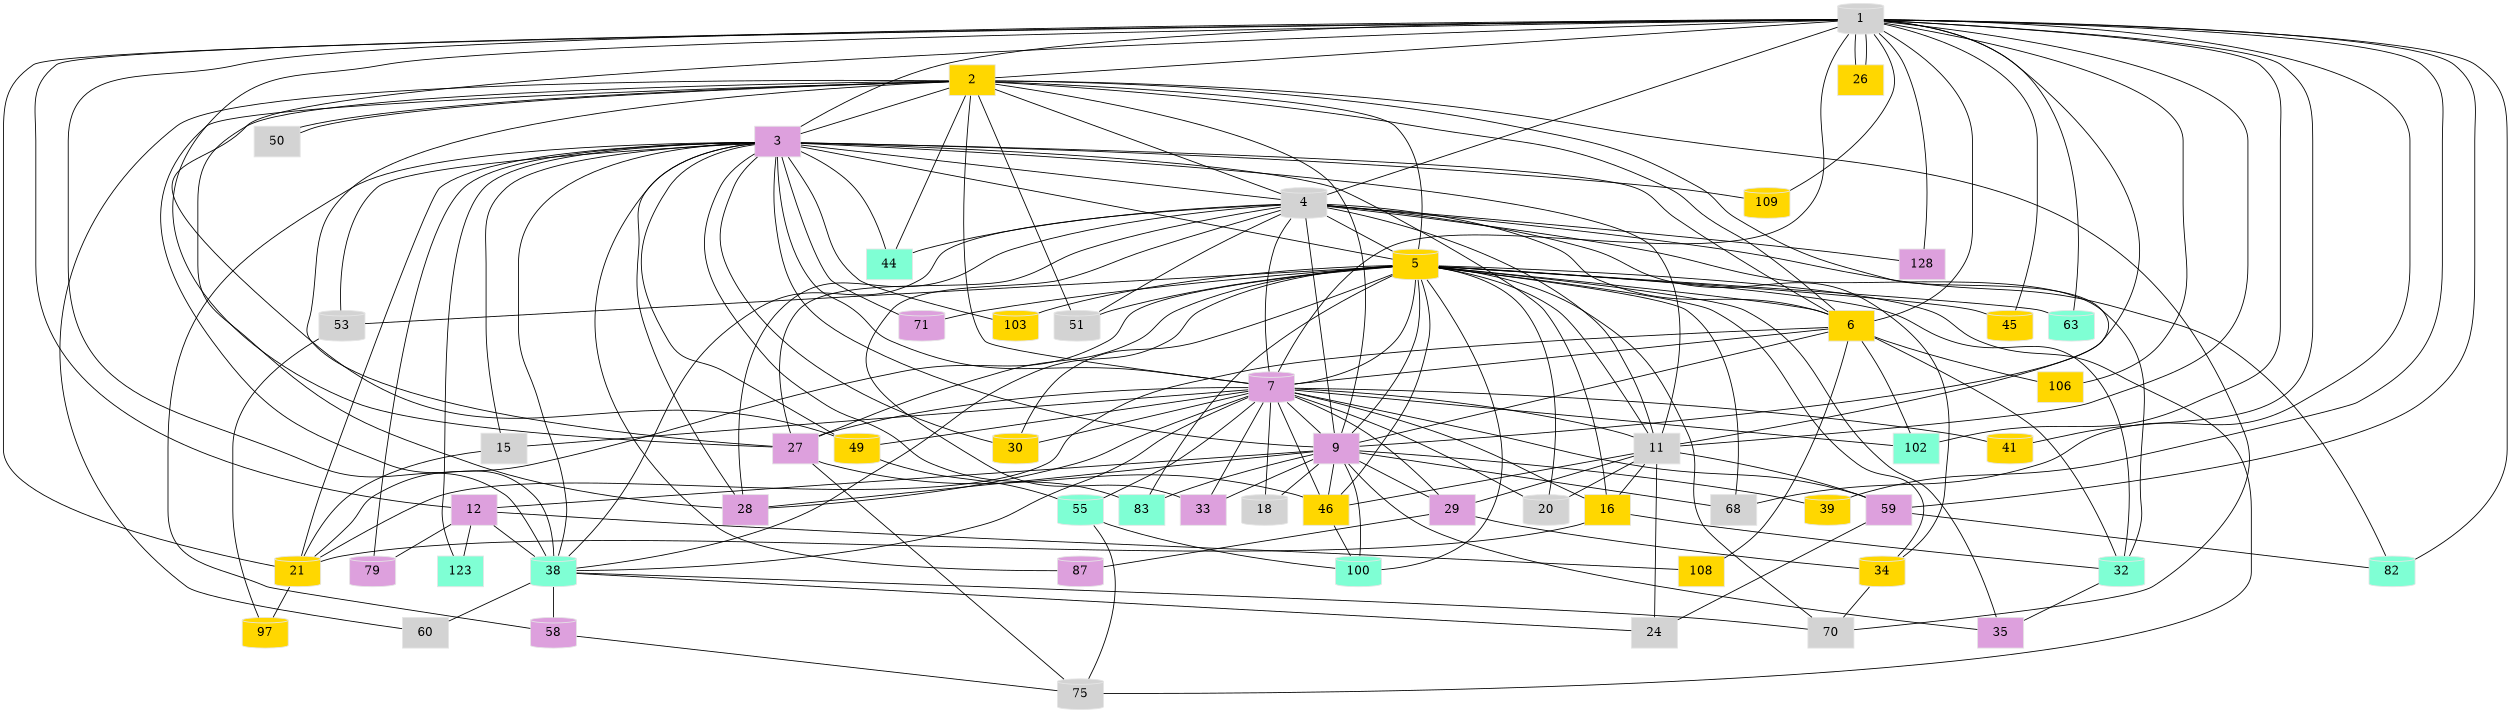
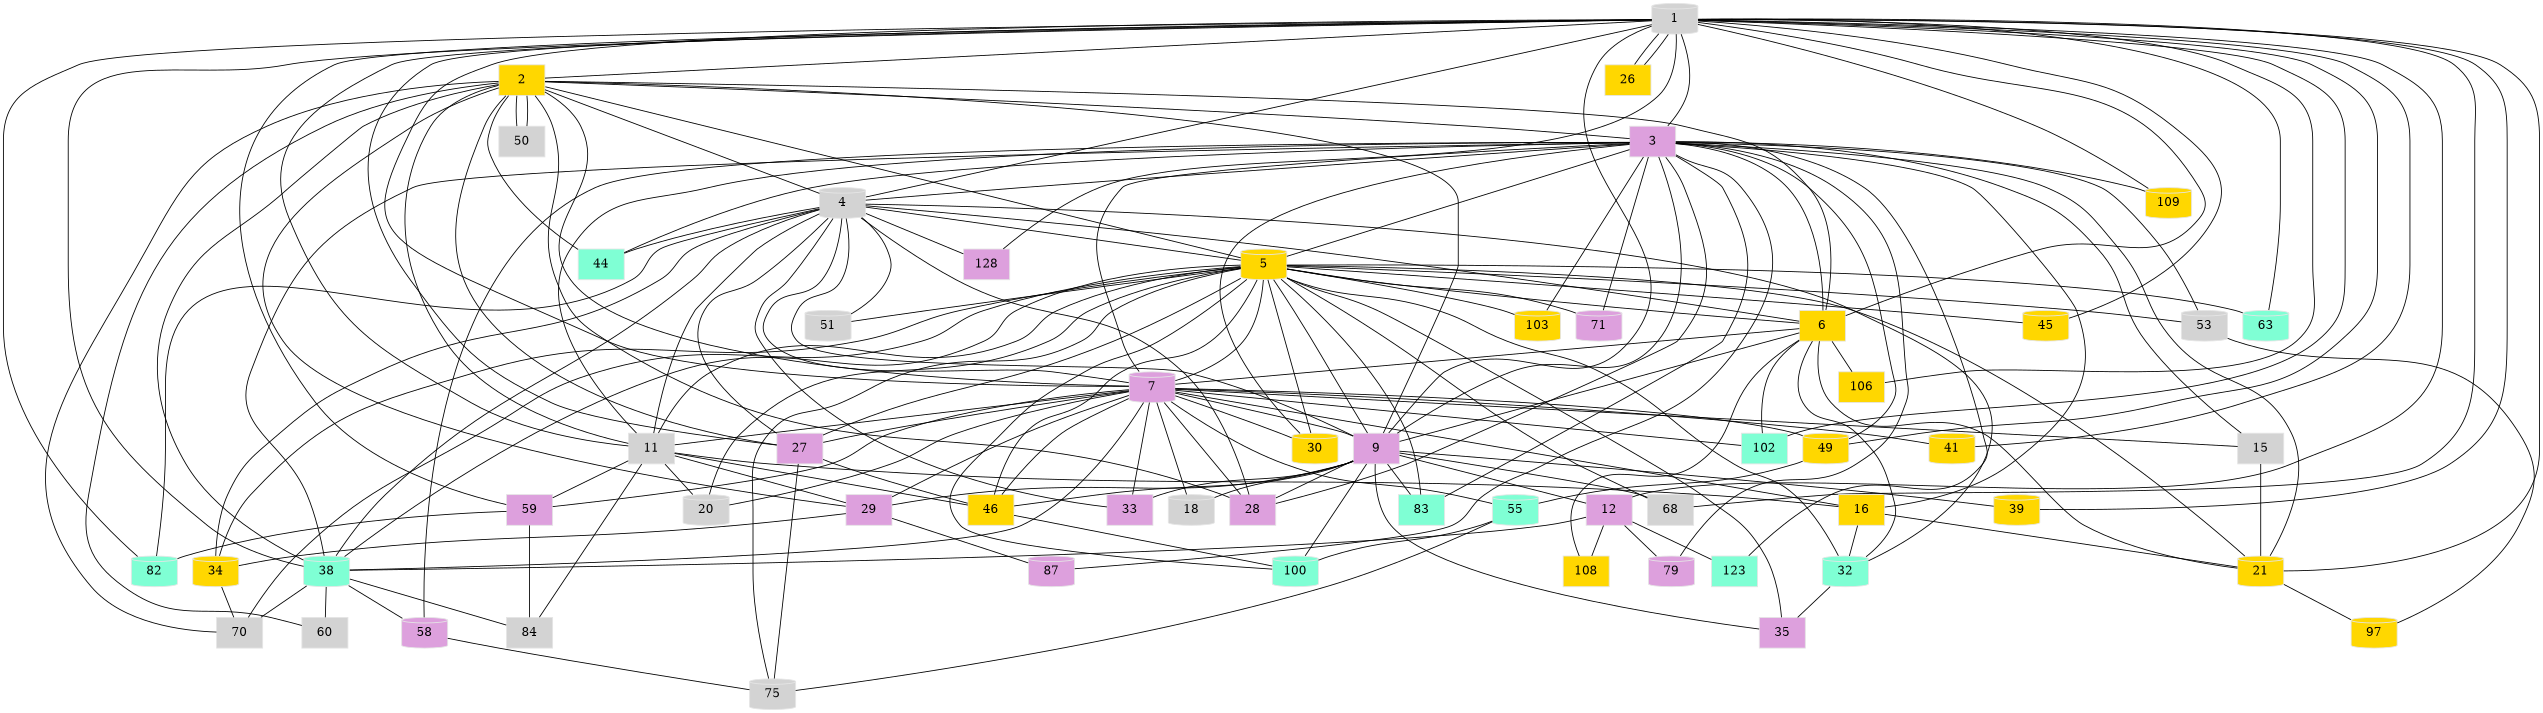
edge "2" -- "51": now "2" -- "29"
node "24": label "24" -> "84"
